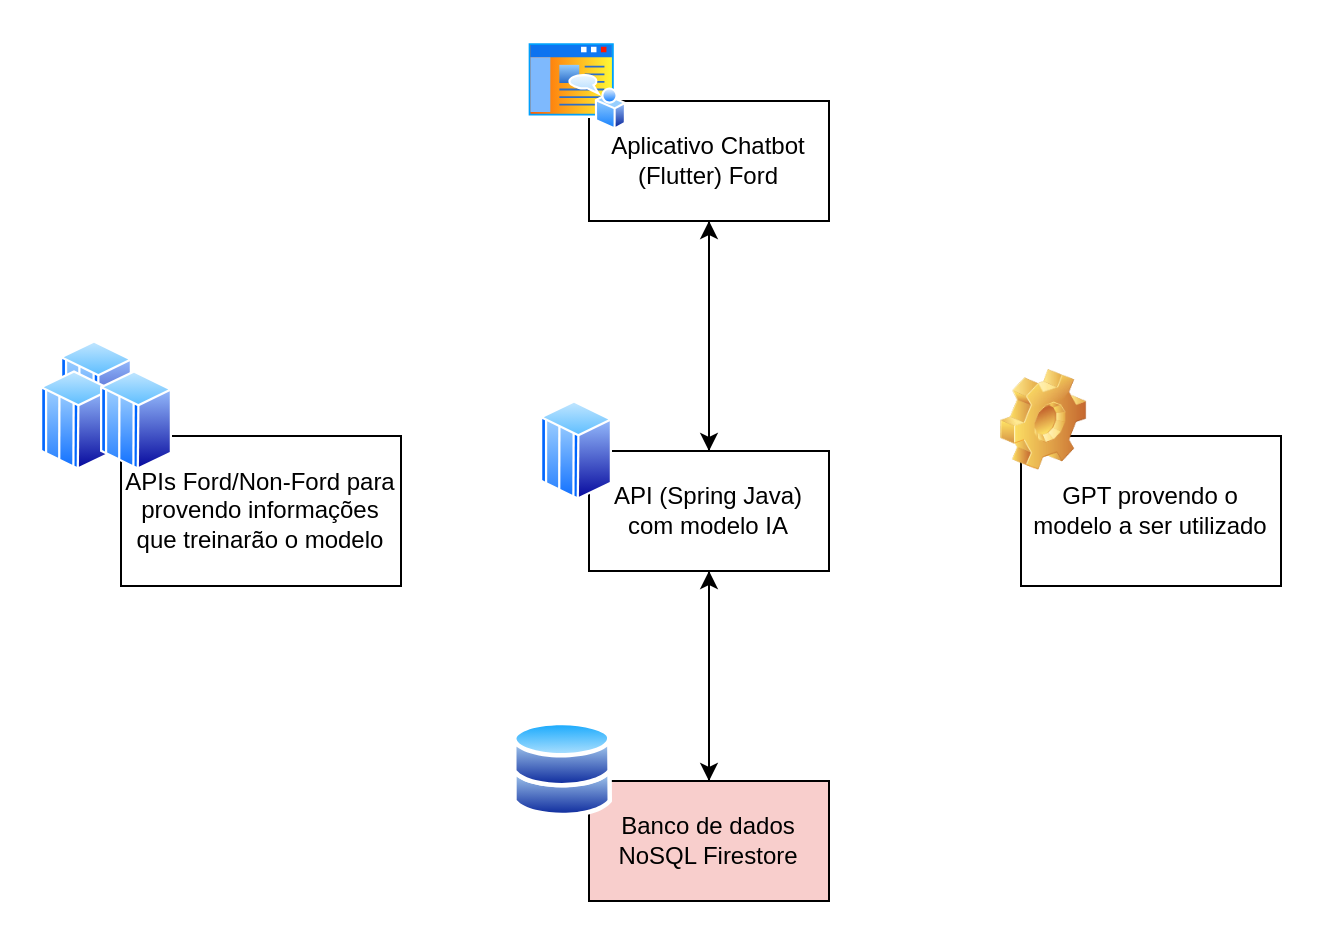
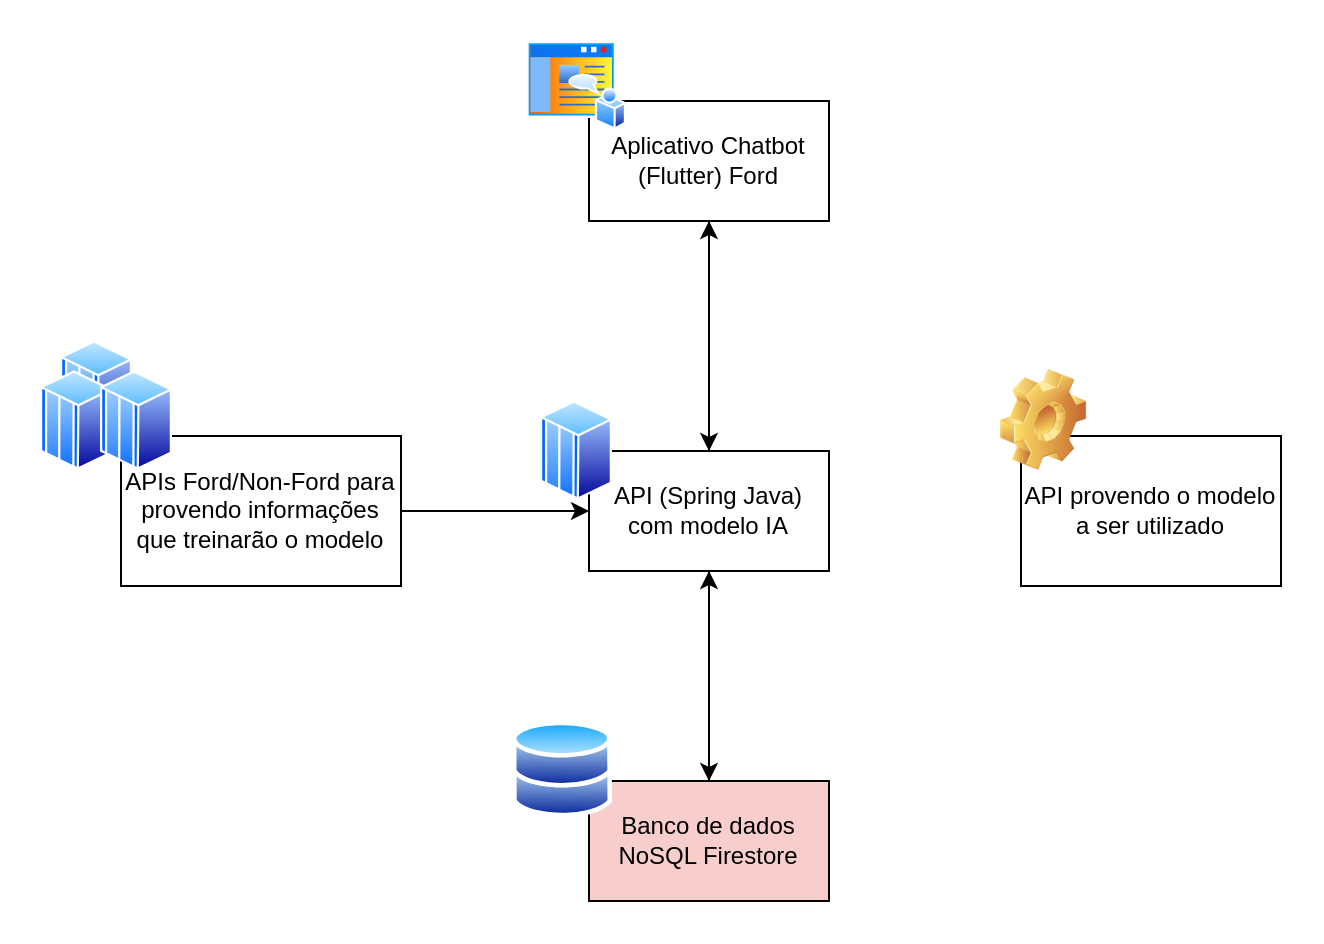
edge "APIs Ford/Non-Ford para provendo informações que treinarão o modelo" -> "API (Spring Java) com modelo IA": added
node "GPT provendo o modelo a ser utilizado": label "GPT provendo o modelo a ser utilizado" -> "API provendo o modelo a ser utilizado"
